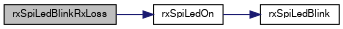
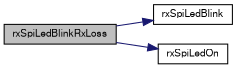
edge "rxSpiLedOn" -> "rxSpiLedBlink": now "rxSpiLedBlinkRxLoss" -> "rxSpiLedBlink"
